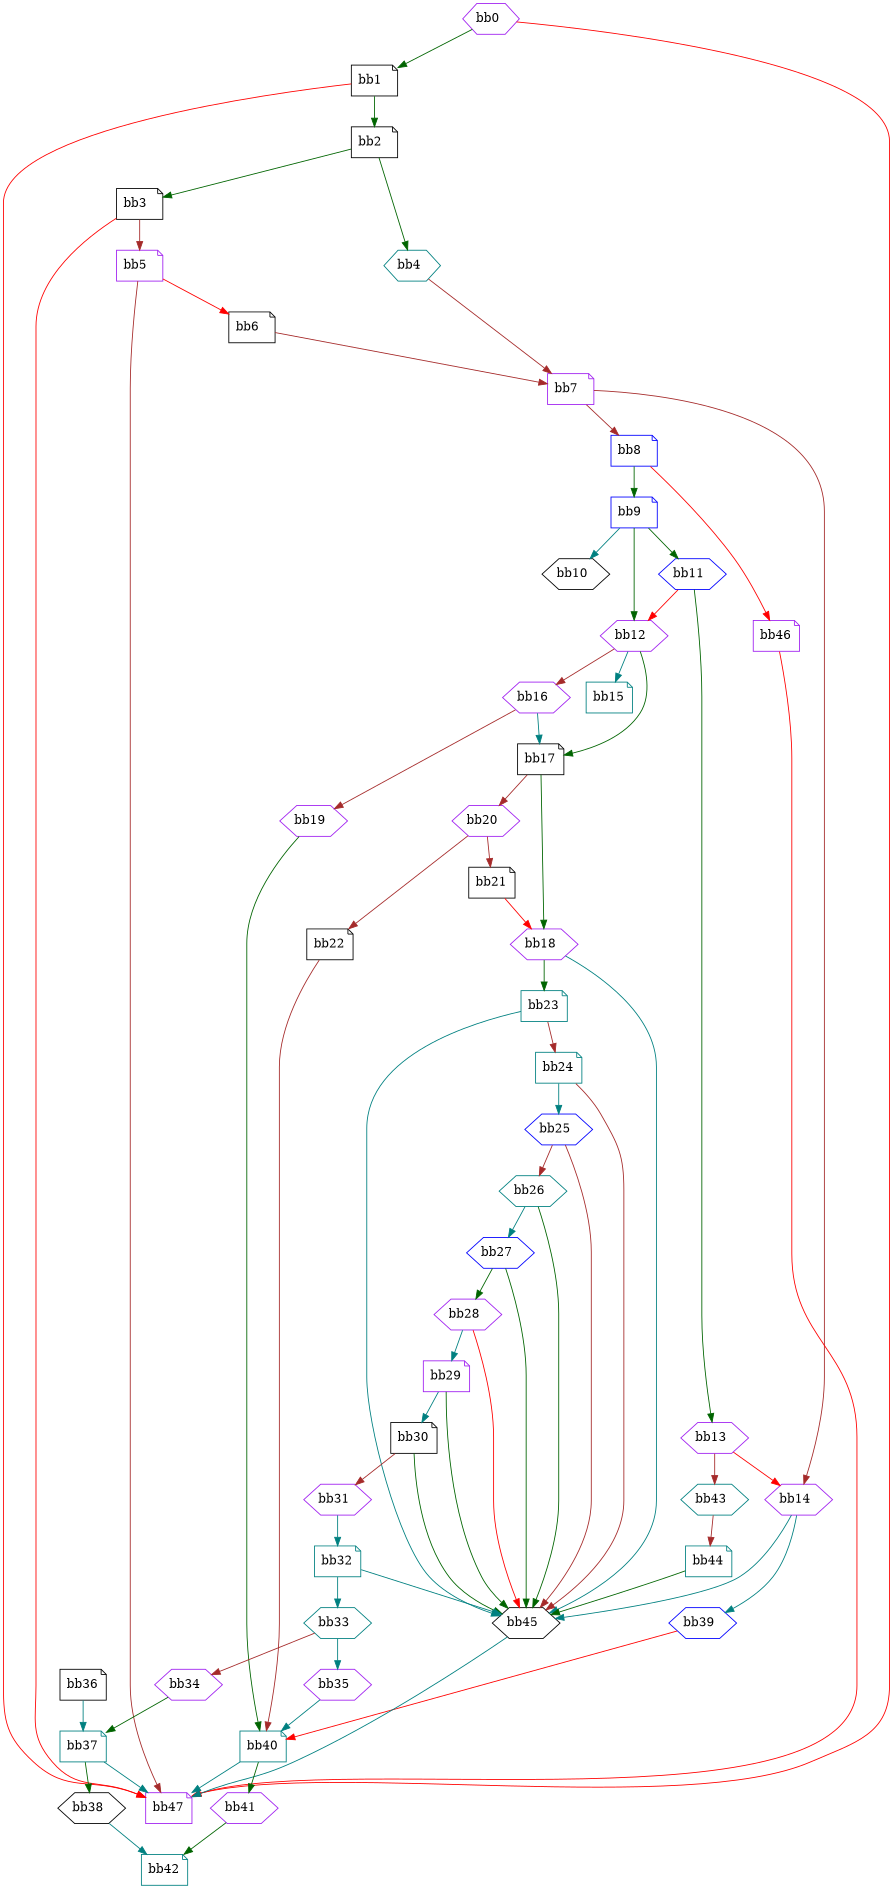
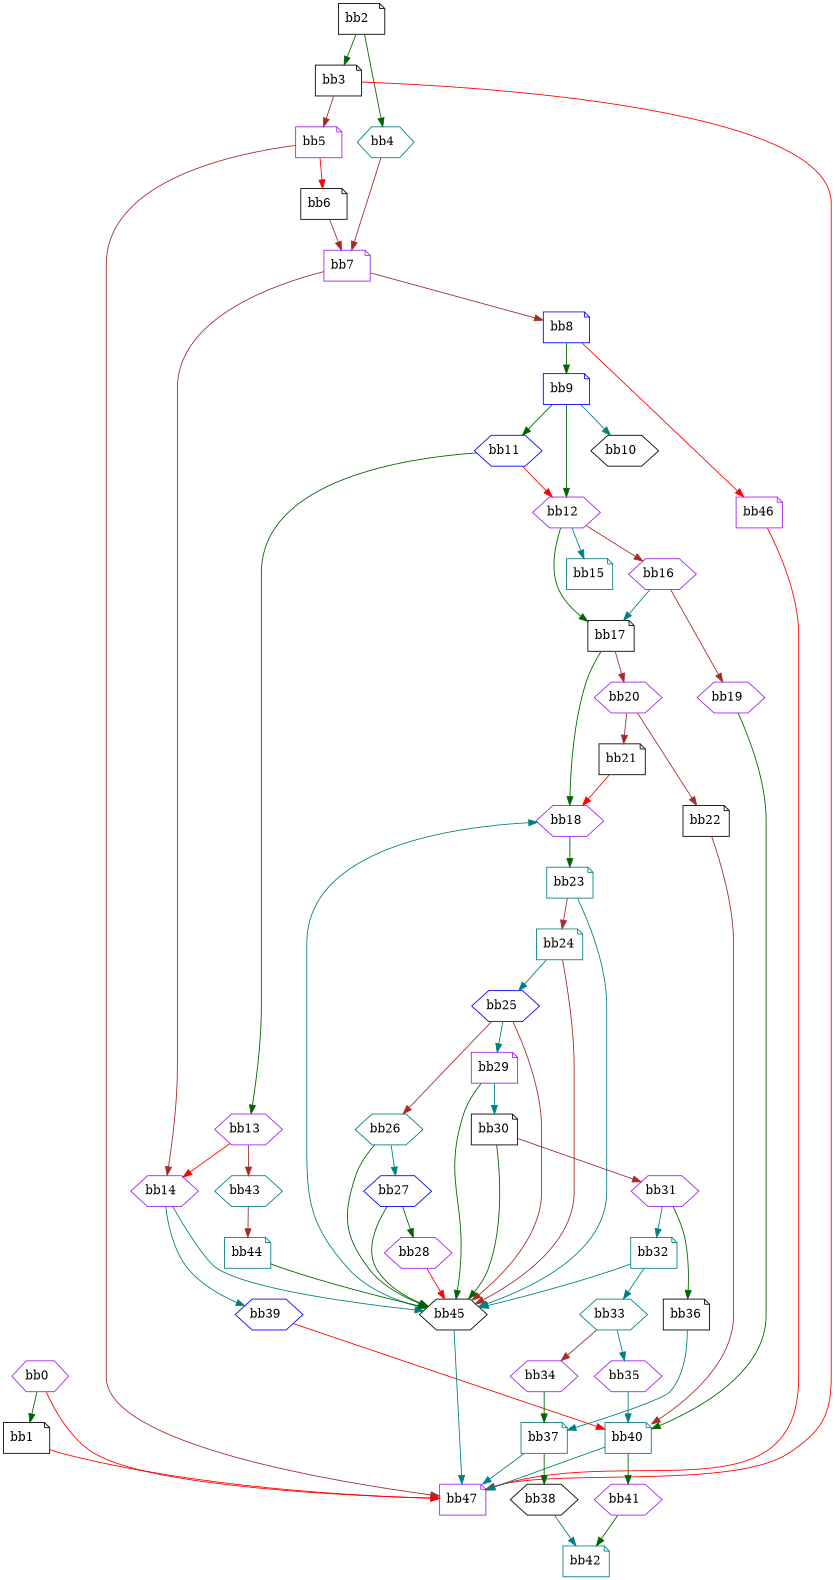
edge "bb1" -> "bb2": removed
edge "bb31" -> "bb36": added
edge "bb18" -> "bb45": reversed
edge "bb28" -> "bb29": now "bb25" -> "bb29"
